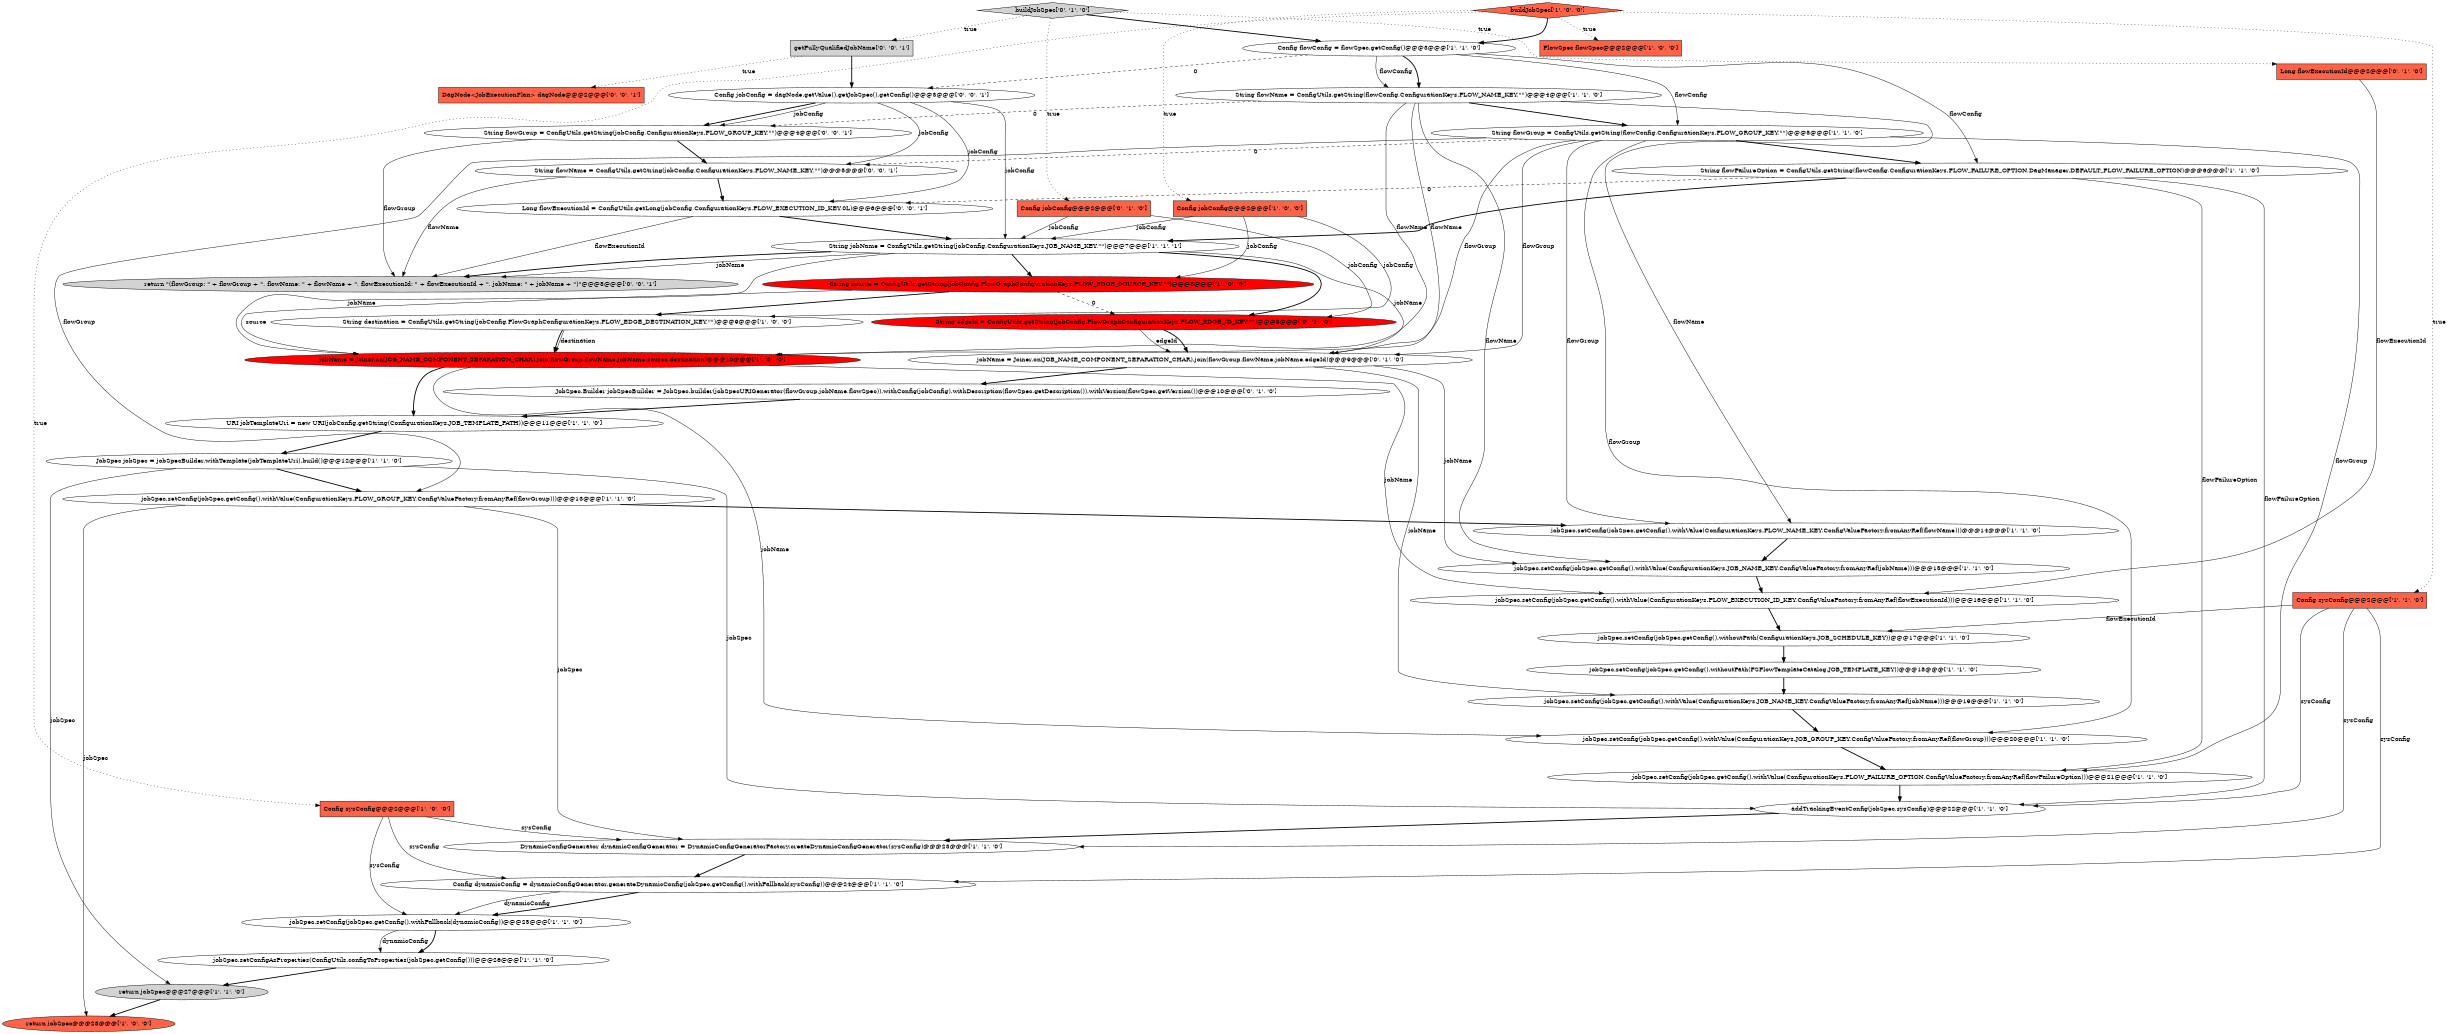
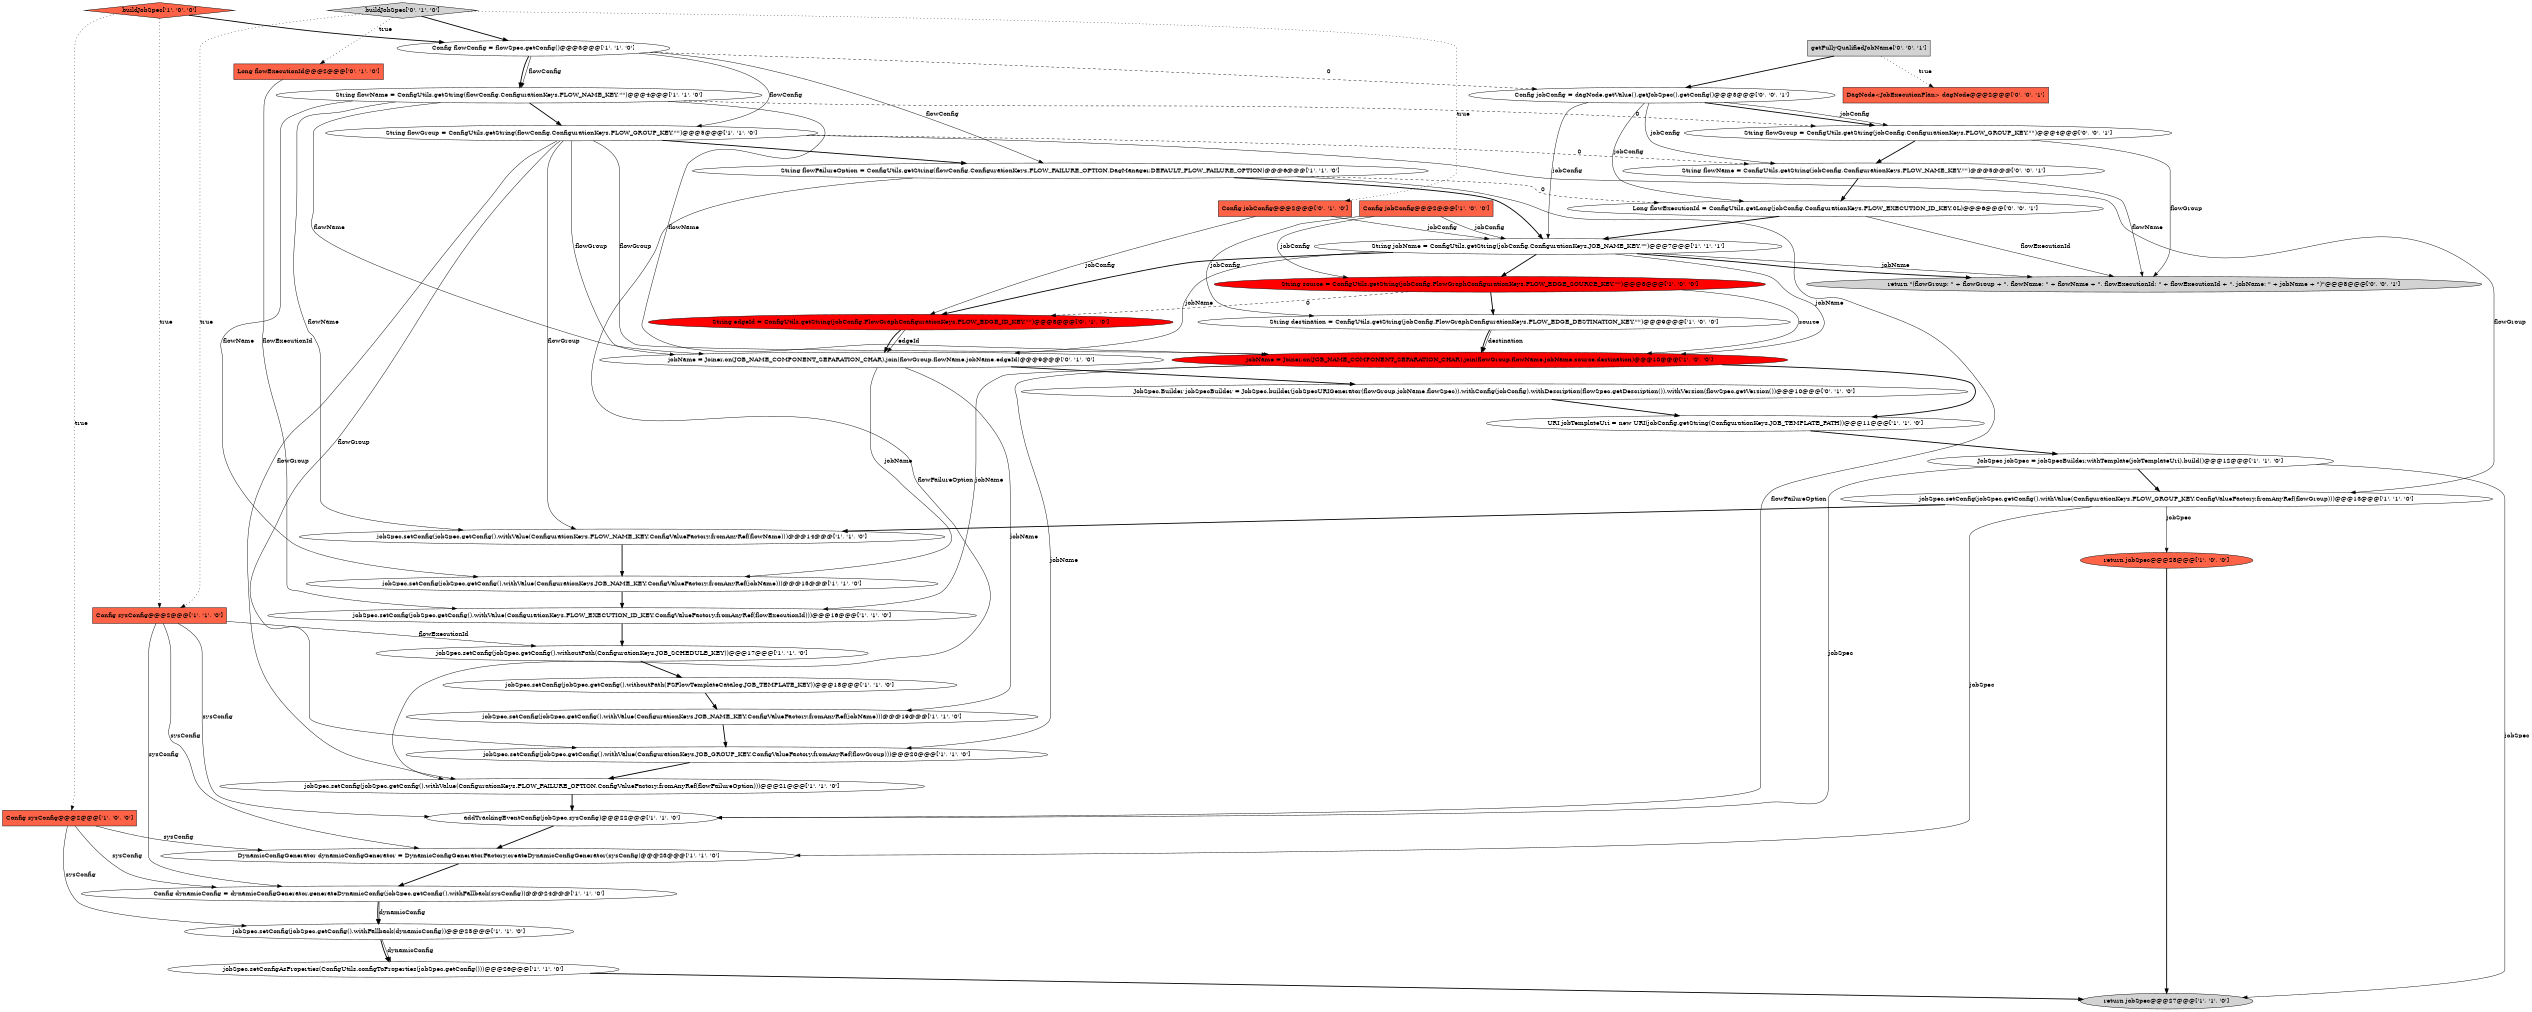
edge "buildJobSpec['0', '1', '0']" -> "getFullyQualifiedJobName['0', '0', '1']": now "buildJobSpec['0', '1', '0']" -> "Config sysConfig@@@2@@@['1', '1', '0']"
edge "buildJobSpec['1', '0', '0']" -> "Config jobConfig@@@2@@@['1', '0', '0']": removed, label "true"
node "FlowSpec flowSpec@@@2@@@['1', '0', '0']": removed
edge "return jobSpec@@@27@@@['1', '1', '0']" -> "return jobSpec@@@28@@@['1', '0', '0']": reversed
